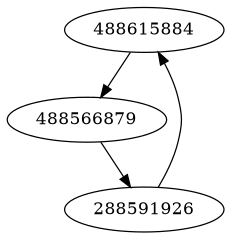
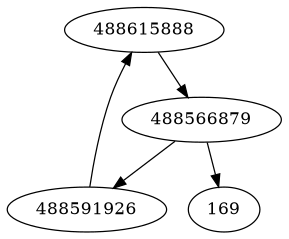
node "488615884": label "488615884" -> "488615888"
node "288591926": label "288591926" -> "488591926"
node "169": added
